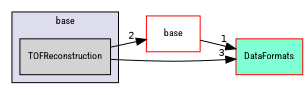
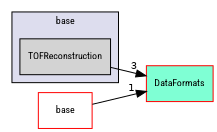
edge "TOFReconstruction" -> "base": removed
